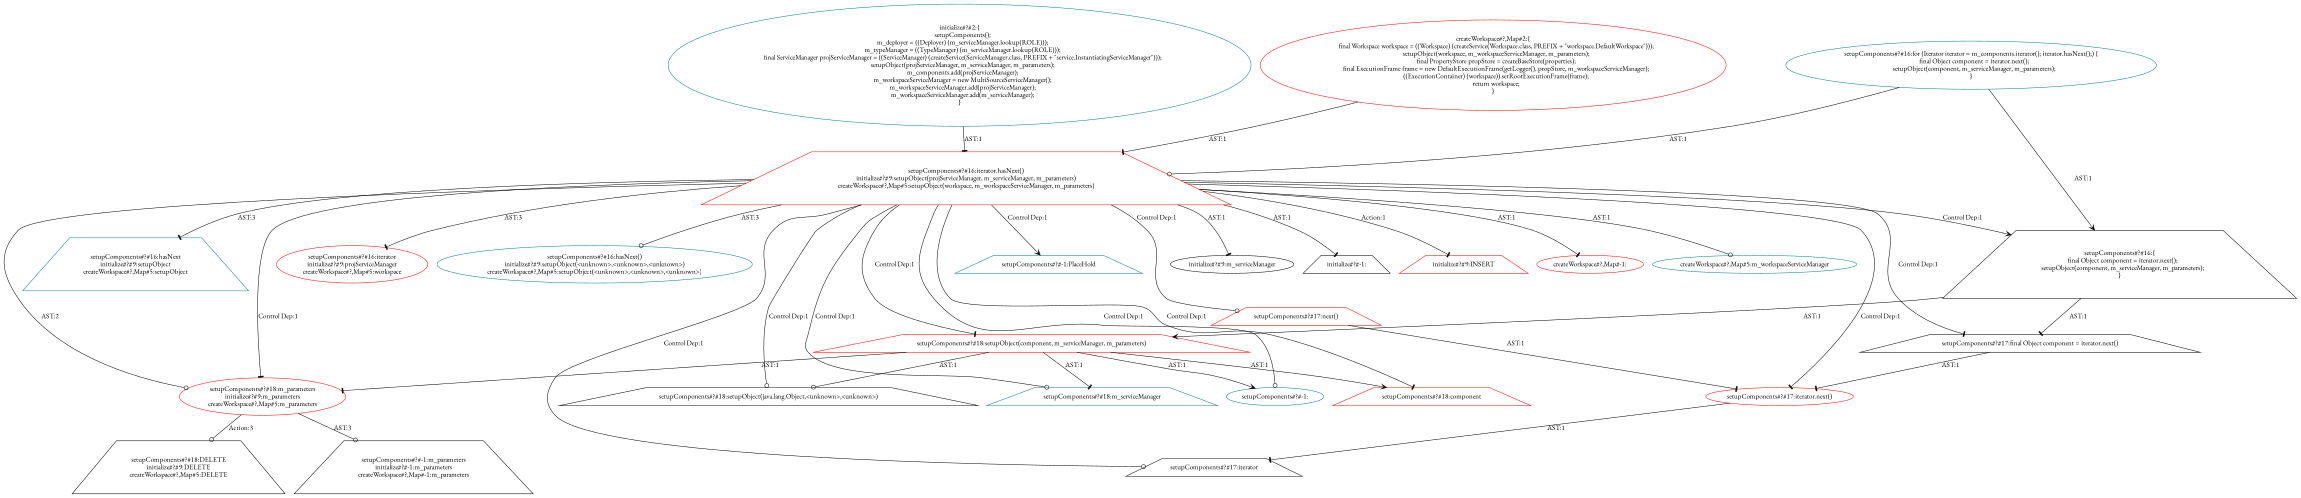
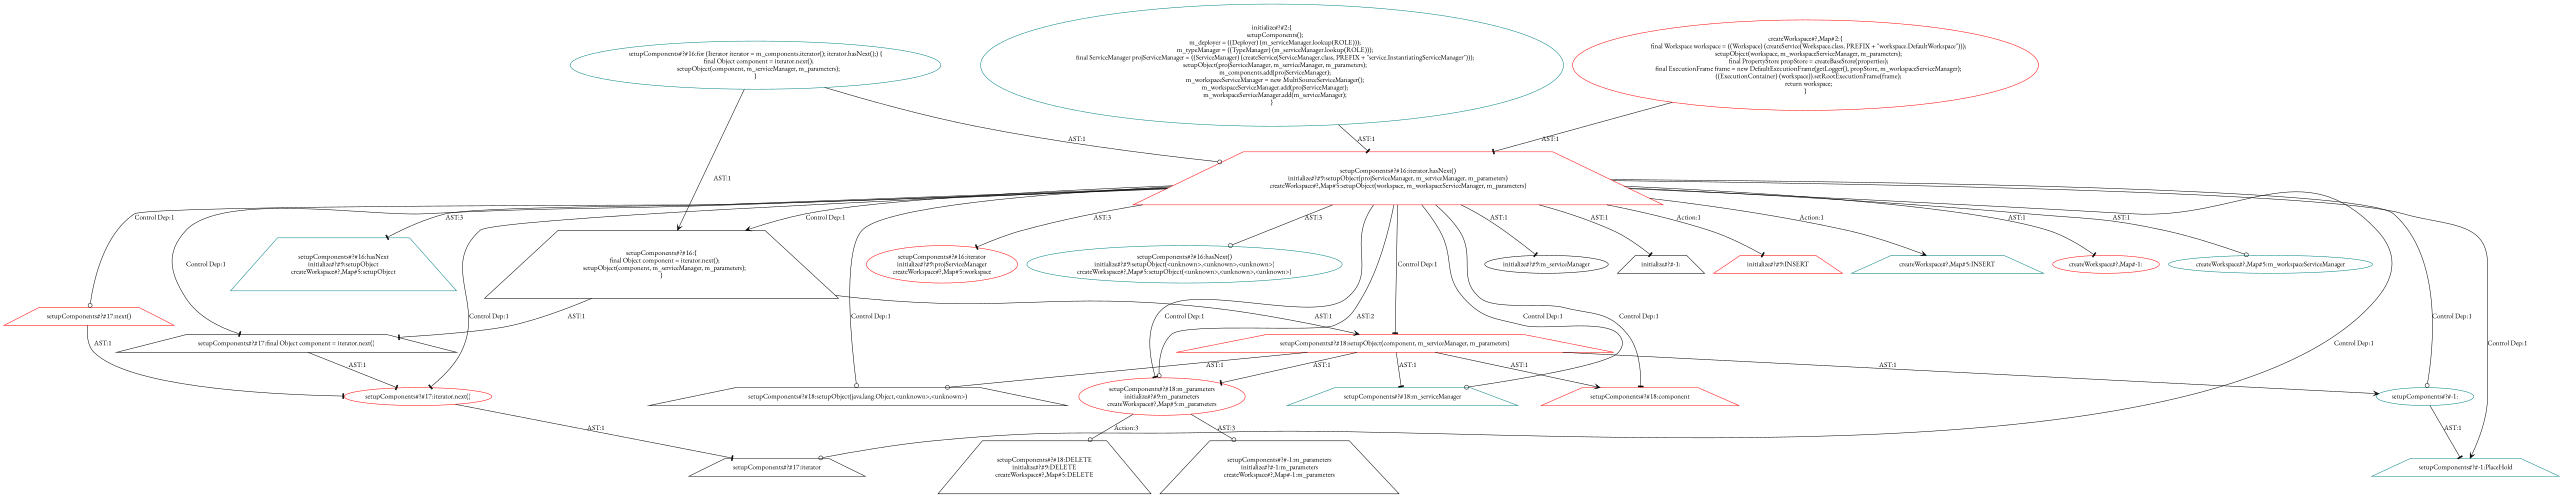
node "createWorkspace#?,Map#5:INSERT": added
edge "setupComponents#?#-1:" -> "setupComponents#?#-1:PlaceHold": added, label "AST:1"
